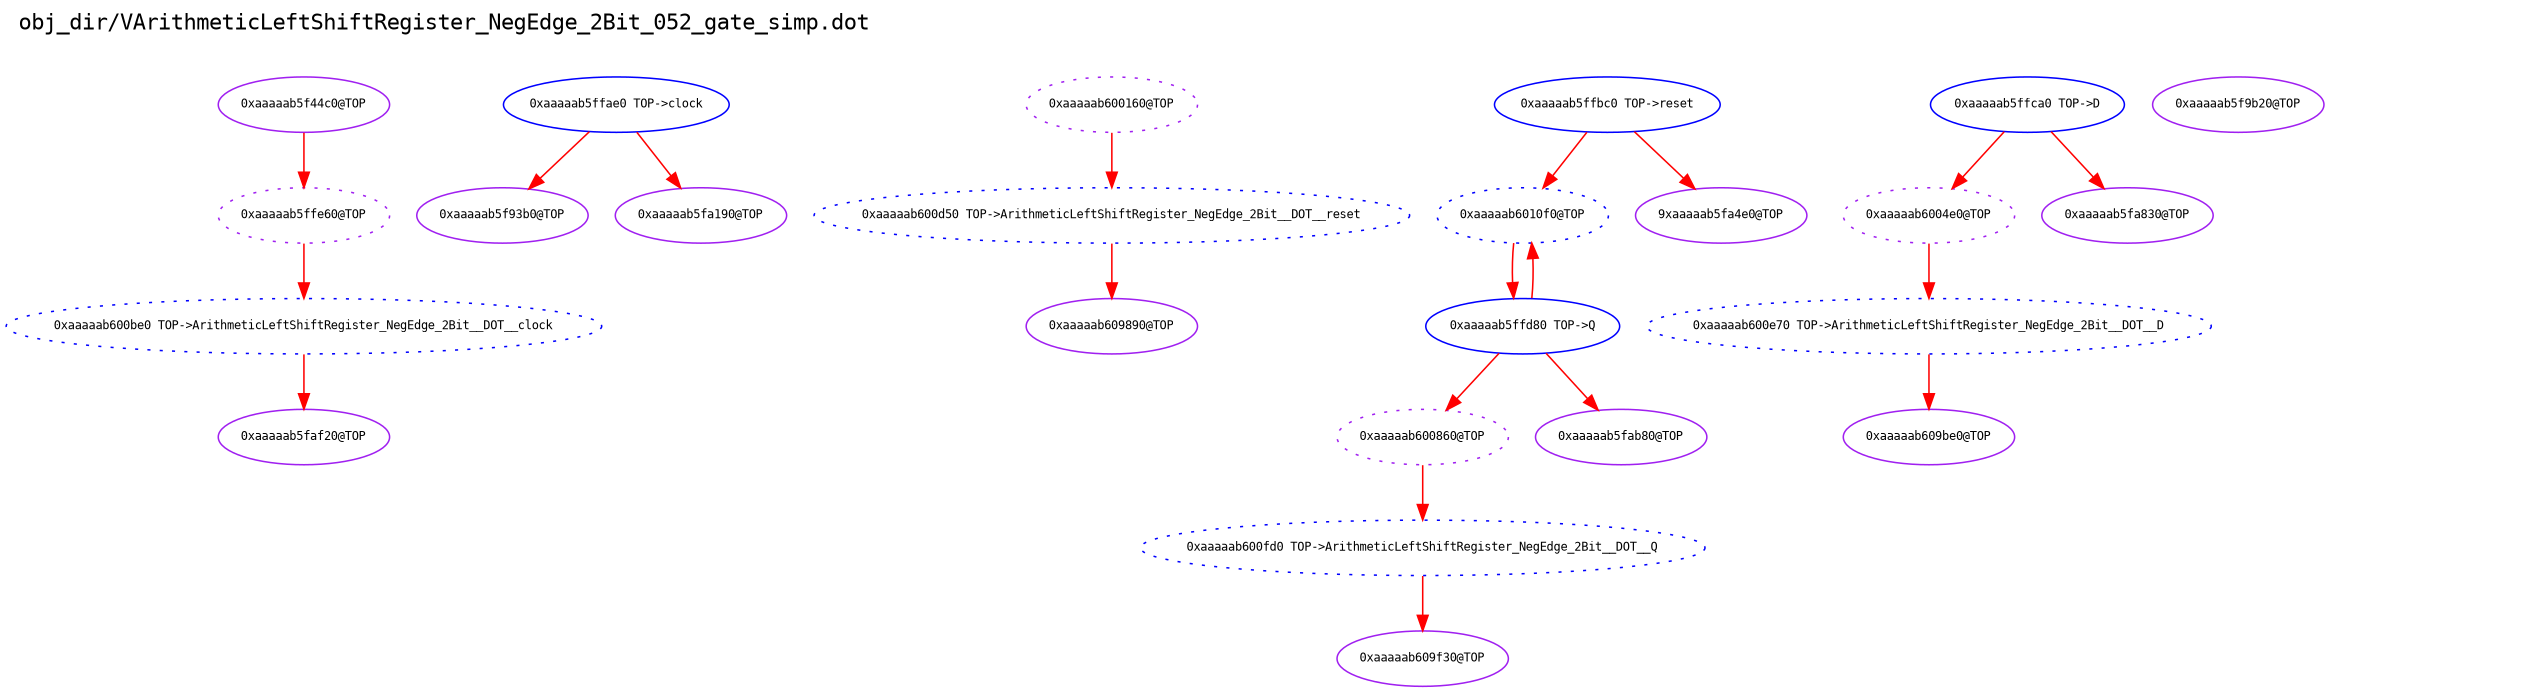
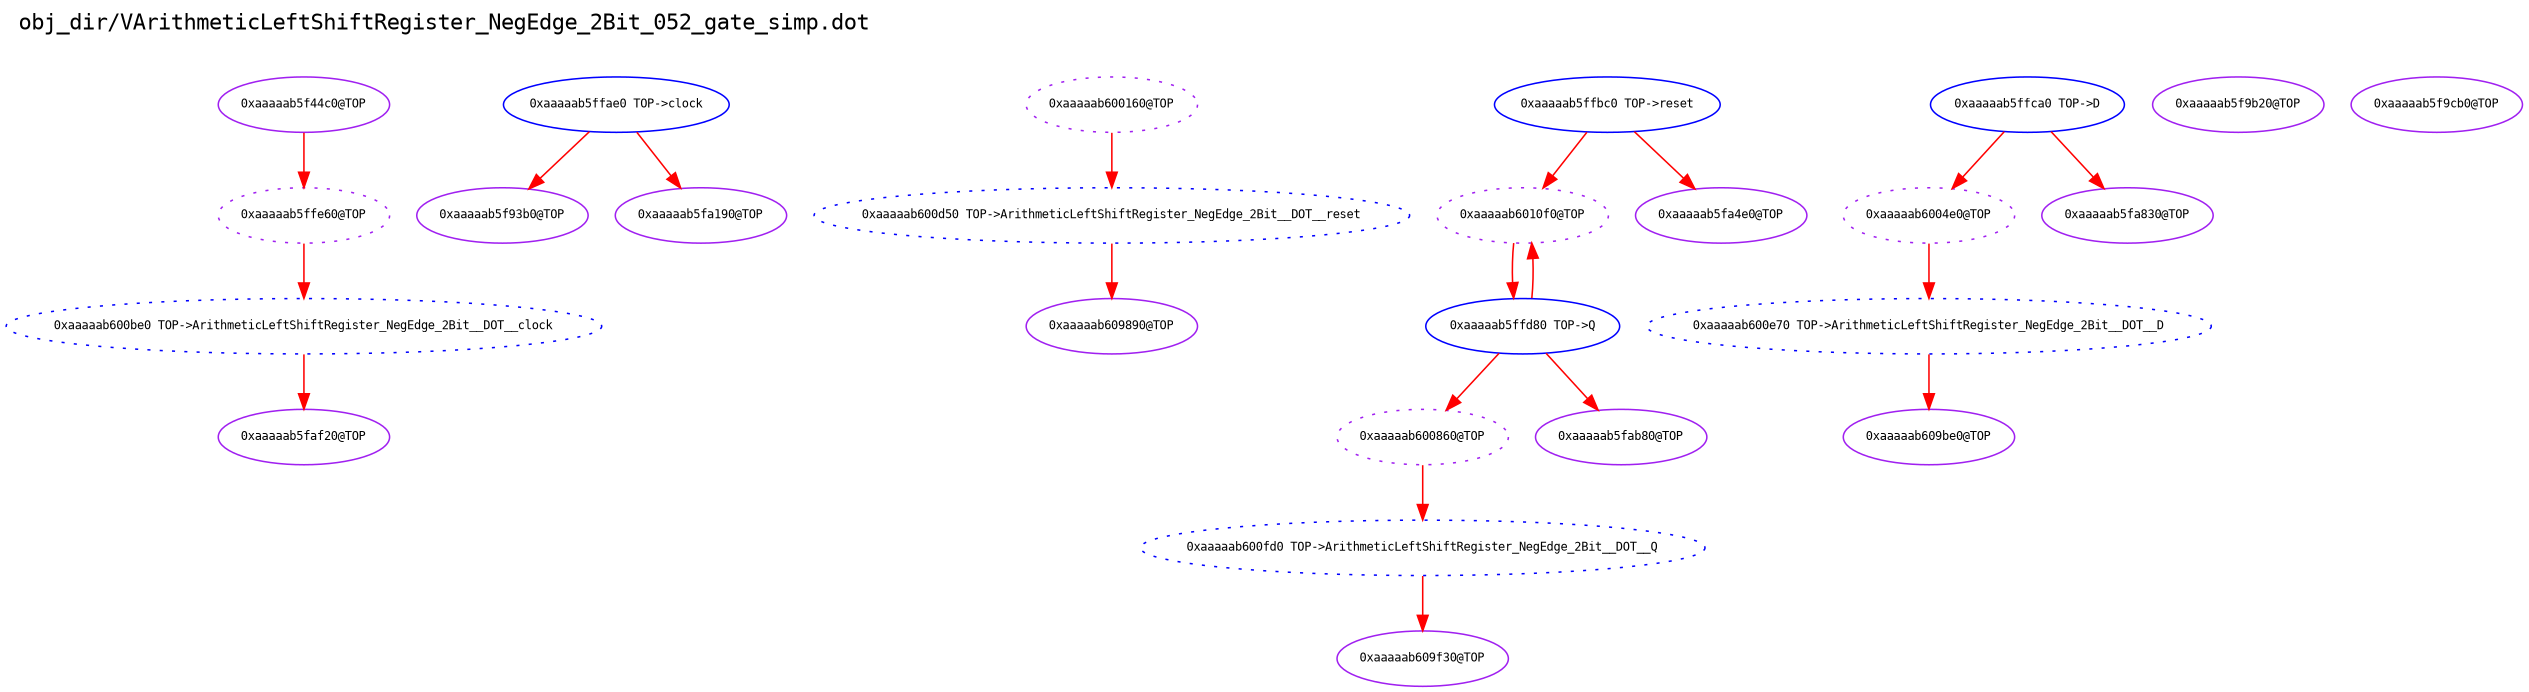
node "0xaaaaab5f9cb0@TOP": added
node "0xaaaaab6010f0@TOP": color blue -> purple
node "9xaaaaab5fa4e0@TOP": label "9xaaaaab5fa4e0@TOP" -> "0xaaaaab5fa4e0@TOP"
